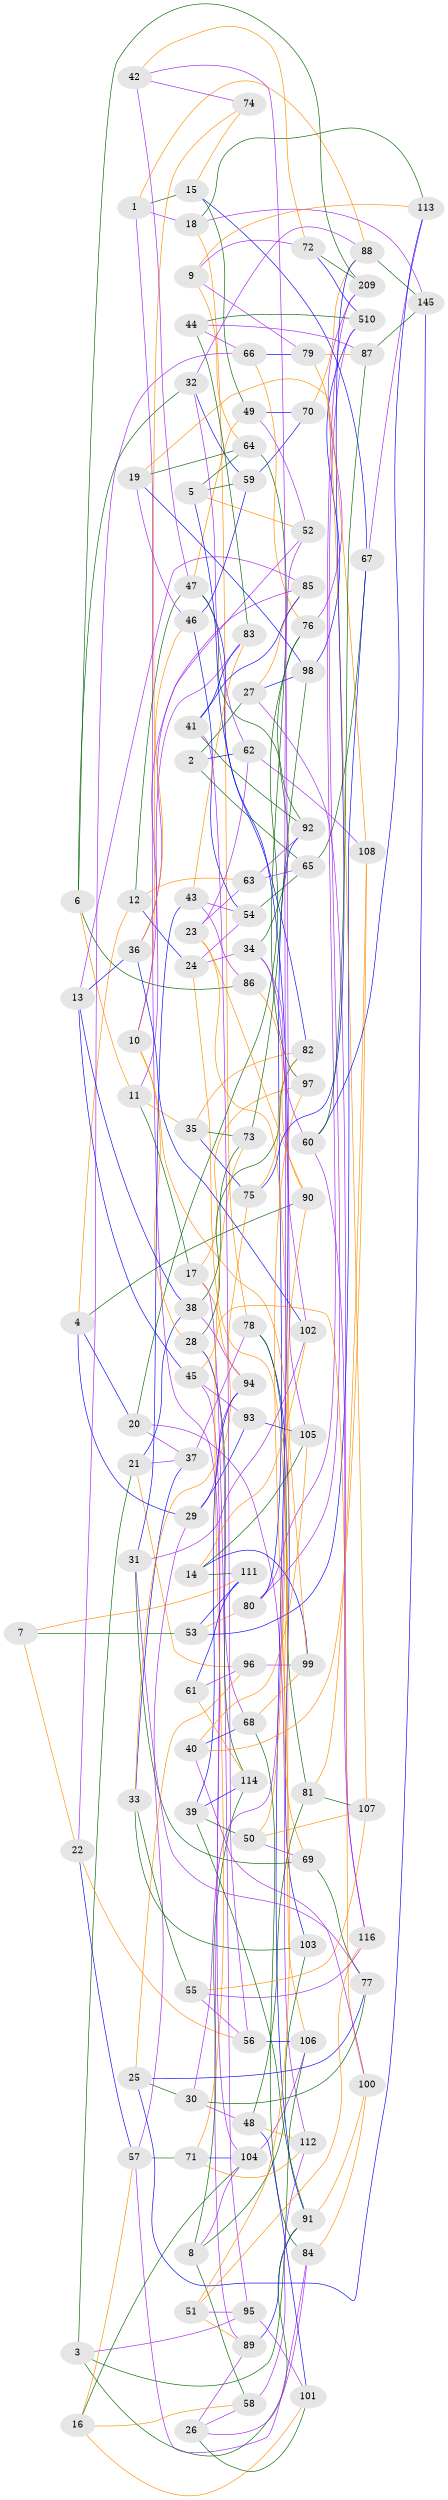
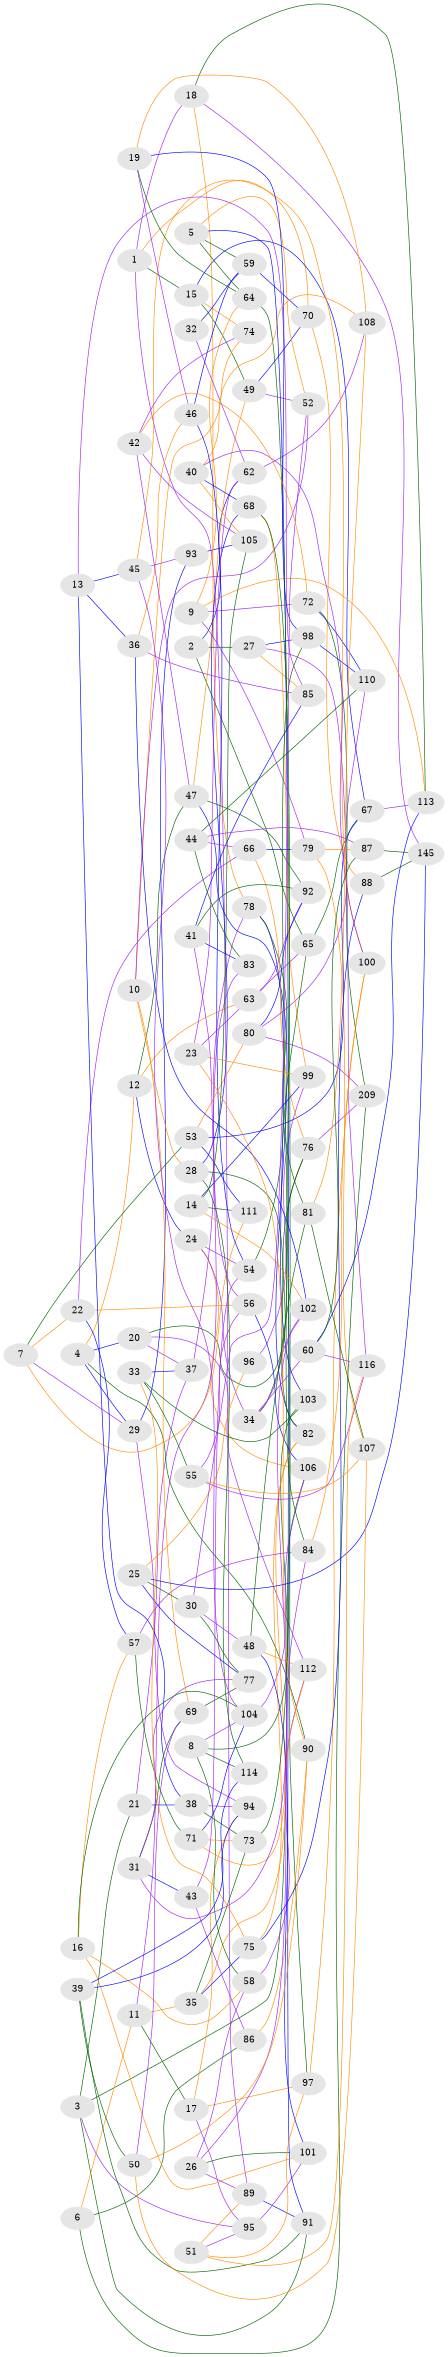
edge "1" -- "88": now "1" -- "70"
edge "88" -- "32": removed
node "510": label "510" -> "110"
edge "32" -- "6": removed
edge "83" -- "43": removed
edge "28" -- "68": color purple -> blue
edge "21" -- "96": removed
node "61": removed
edge "29" -- "57": now "29" -- "7"
edge "100" -- "91": now "100" -- "97"
